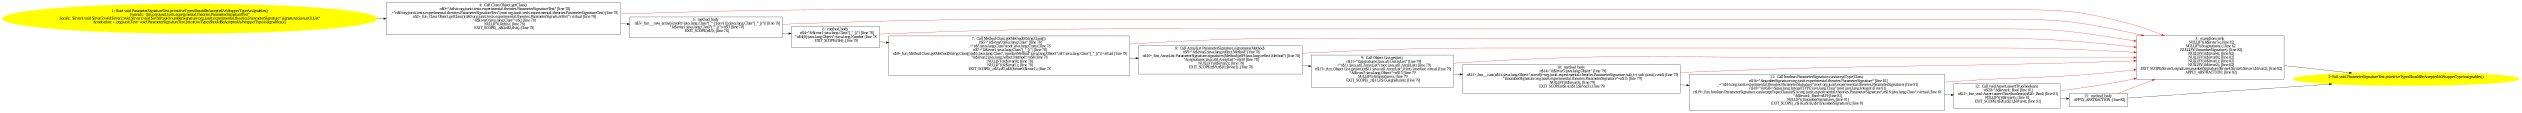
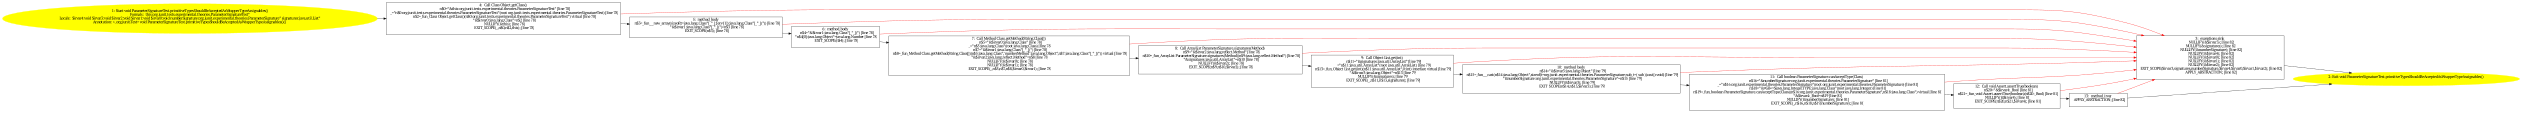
node "13:  method_body APPLY_ABSTRACTION; [line 82]": label "13:  method_body APPLY_ABSTRACTION; [line 82]" -> "13:  method_irvar APPLY_ABSTRACTION; [line 82]"
